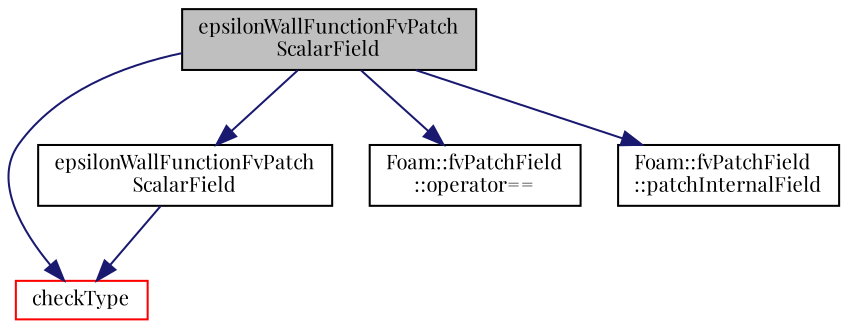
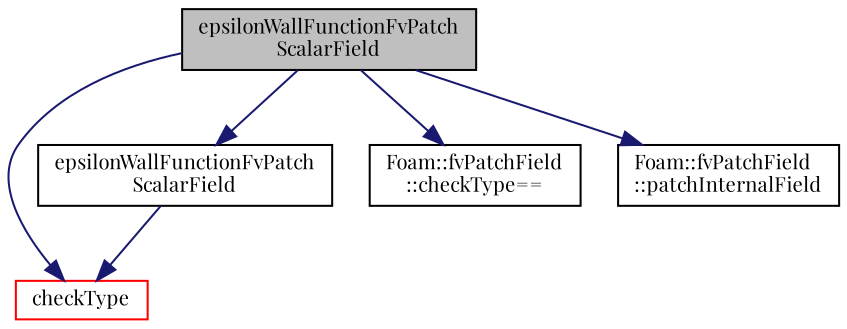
node "Foam::fvPatchField ::operator==": label "Foam::fvPatchField ::operator==" -> "Foam::fvPatchField ::checkType=="
